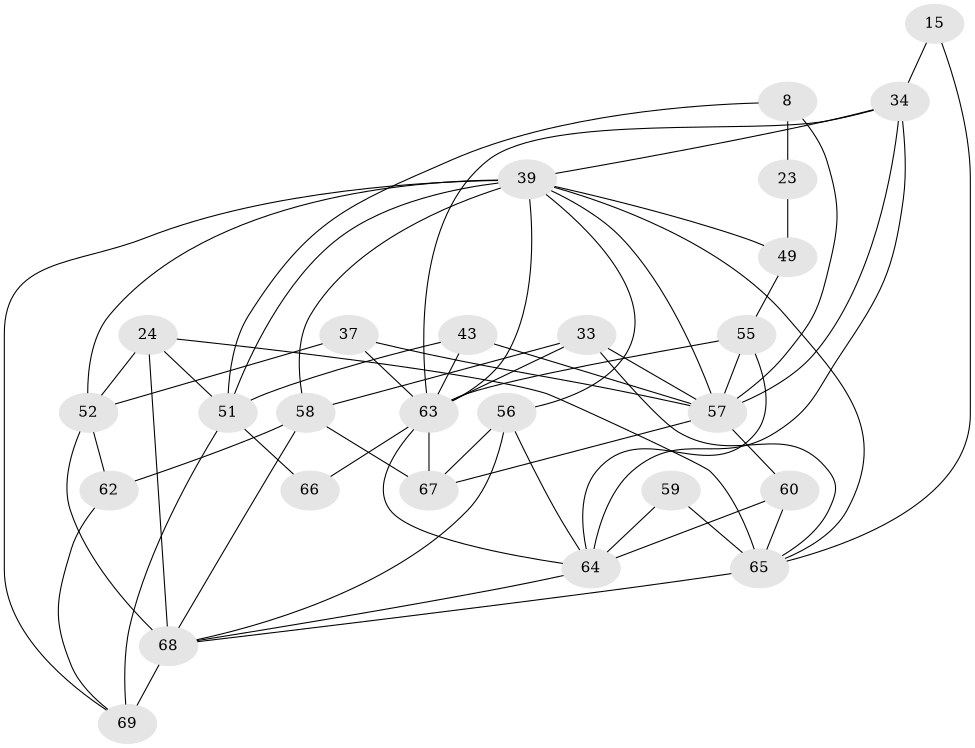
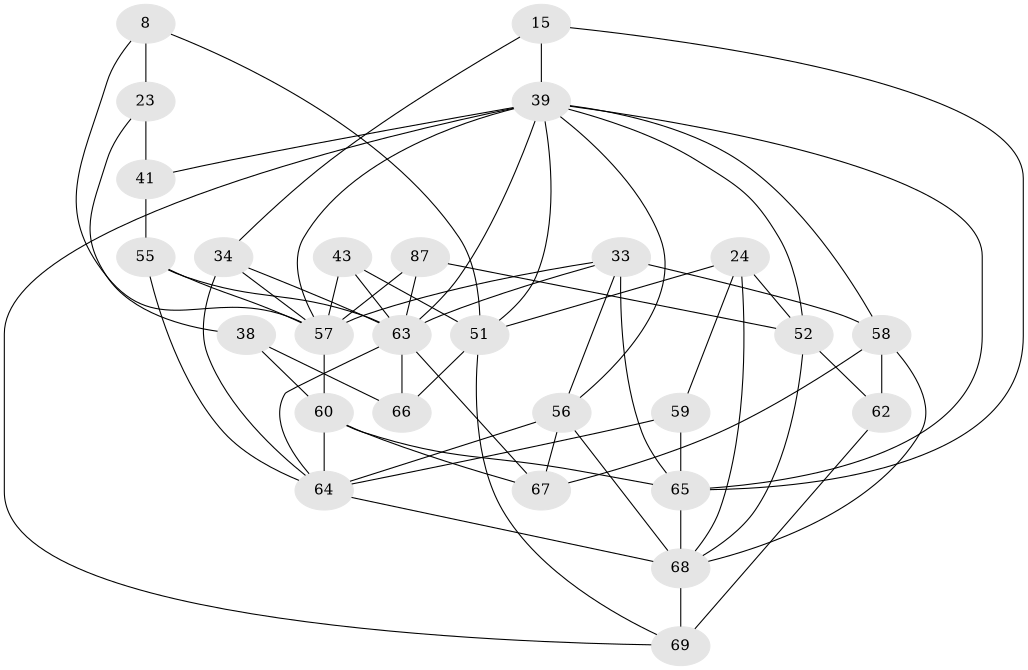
edge "34" -- "39": now "15" -- "39"
node "49": label "49" -> "41"
node "38": added
node "37": label "37" -> "87"
edge "33" -- "56": added
edge "24" -- "65": now "24" -- "59"
edge "57" -- "67": now "60" -- "67"
